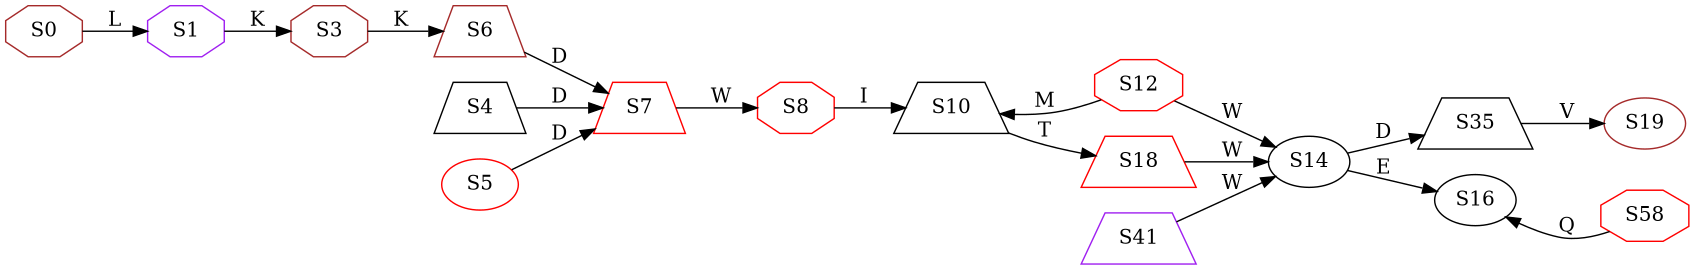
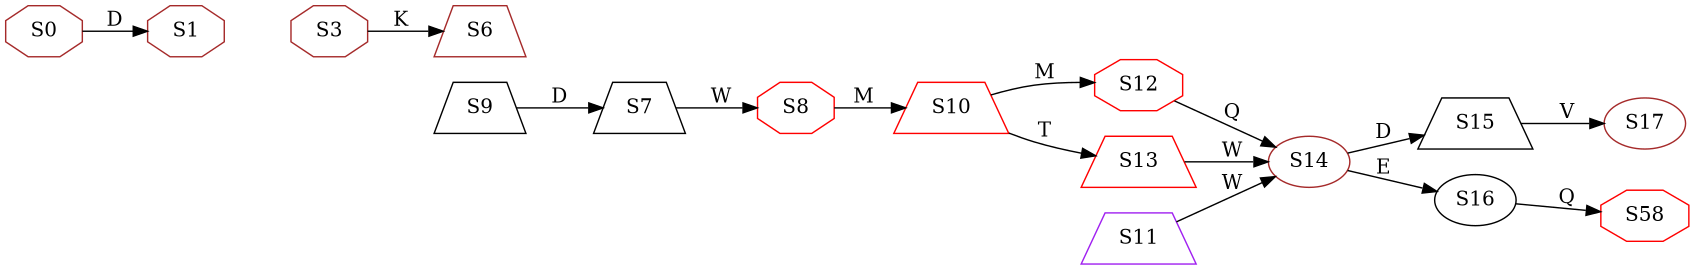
edge "S0" -> "S1": label "L" -> "D"
node "S1": color purple -> brown
edge "S1" -> "S3": removed, label "K"
edge "S6" -> "S7": removed, label "D"
edge "S8" -> "S10": label "I" -> "M"
node "S4": label "S4" -> "S9"
node "S7": color red -> black
node "S10": color black -> red
edge "S12" -> "S10": reversed
edge "S12" -> "S14": label "W" -> "Q"
node "S35": label "S35" -> "S15"
node "S19": label "S19" -> "S17"
node "S18": label "S18" -> "S13"
node "S14": color black -> brown
node "S5": removed
node "S41": label "S41" -> "S11"
edge "S58" -> "S16": reversed
